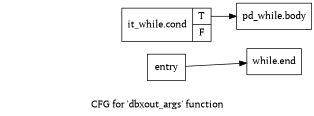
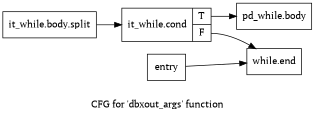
node "it_while.body.split": added
edge "it_while.cond" -> "while.end": added
